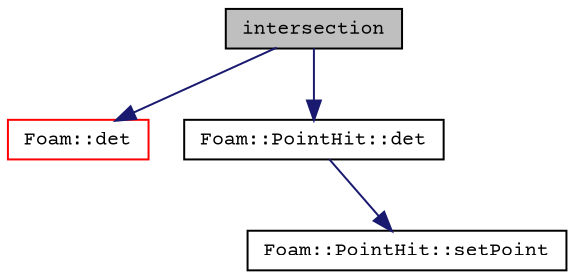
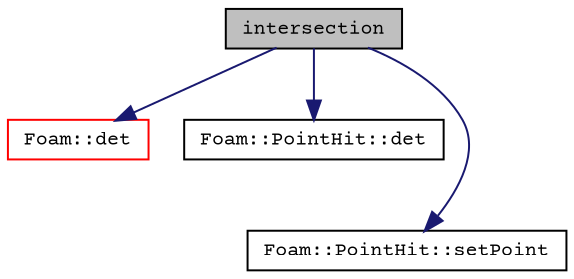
edge "Foam::PointHit::det" -> "Foam::PointHit::setPoint": now "intersection" -> "Foam::PointHit::setPoint"
